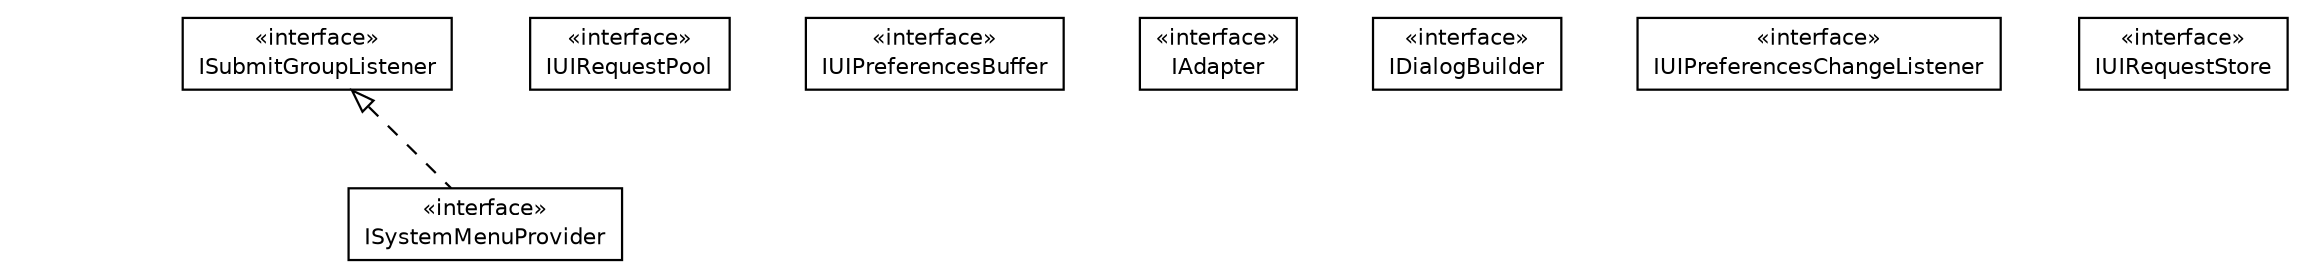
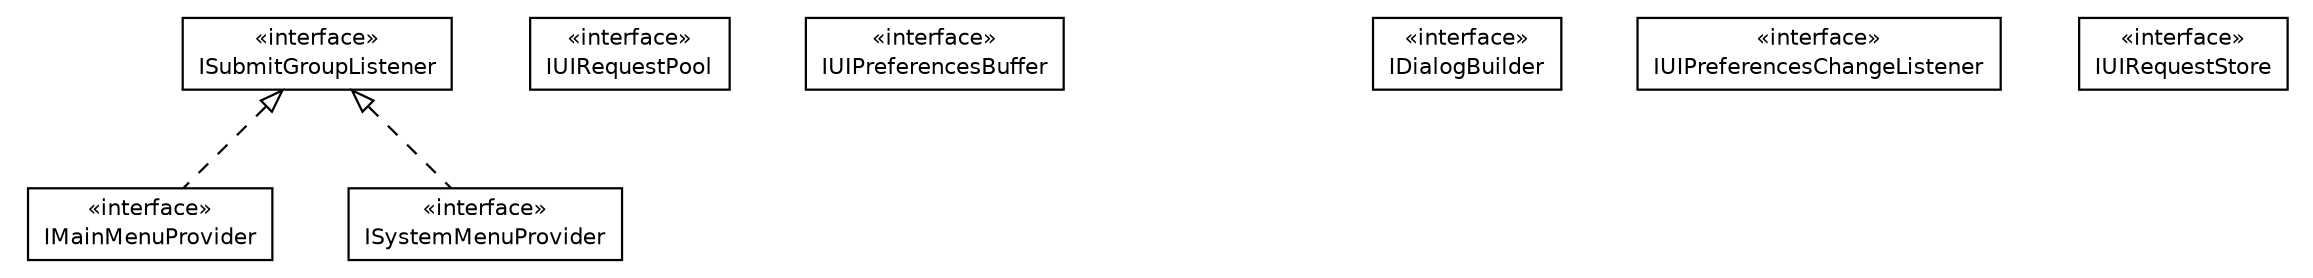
node "IAdapter": removed
node "IMainMenuProvider": added
